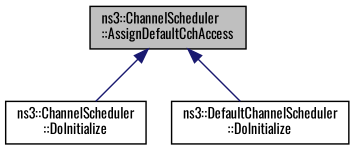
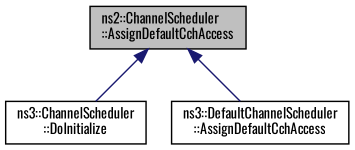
node "ns3::ChannelScheduler ::AssignDefaultCchAccess": label "ns3::ChannelScheduler ::AssignDefaultCchAccess" -> "ns2::ChannelScheduler ::AssignDefaultCchAccess"
node "ns3::DefaultChannelScheduler ::DoInitialize": label "ns3::DefaultChannelScheduler ::DoInitialize" -> "ns3::DefaultChannelScheduler ::AssignDefaultCchAccess"
